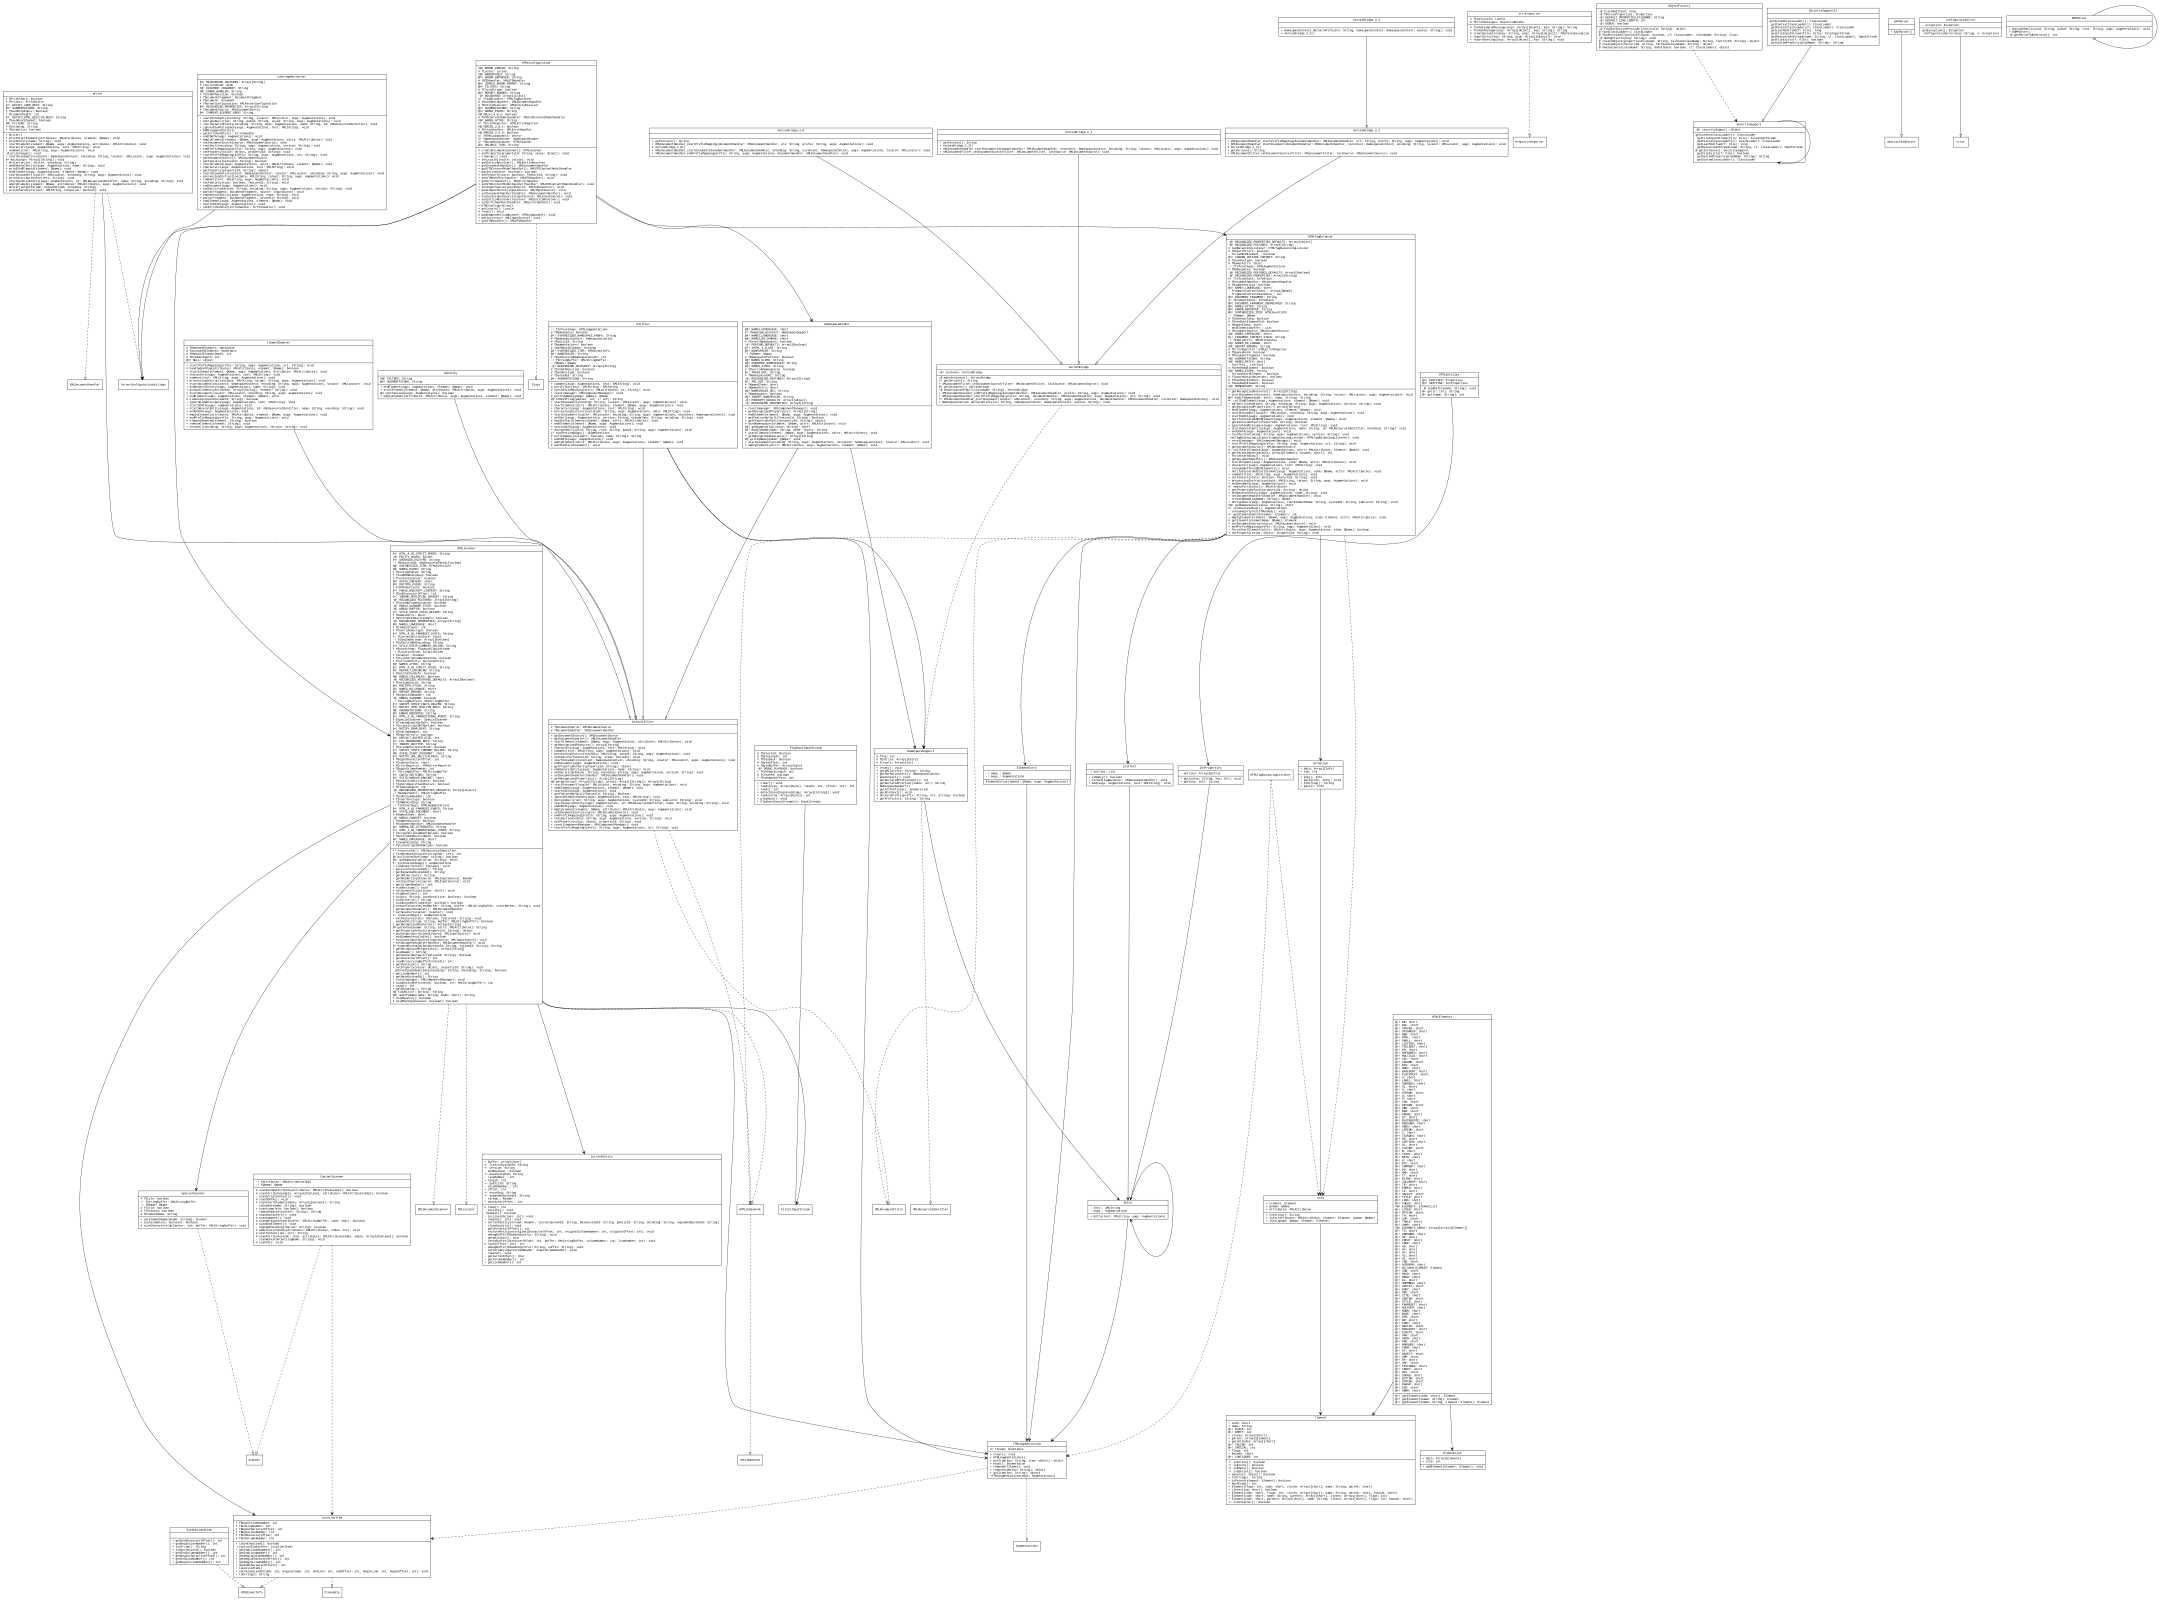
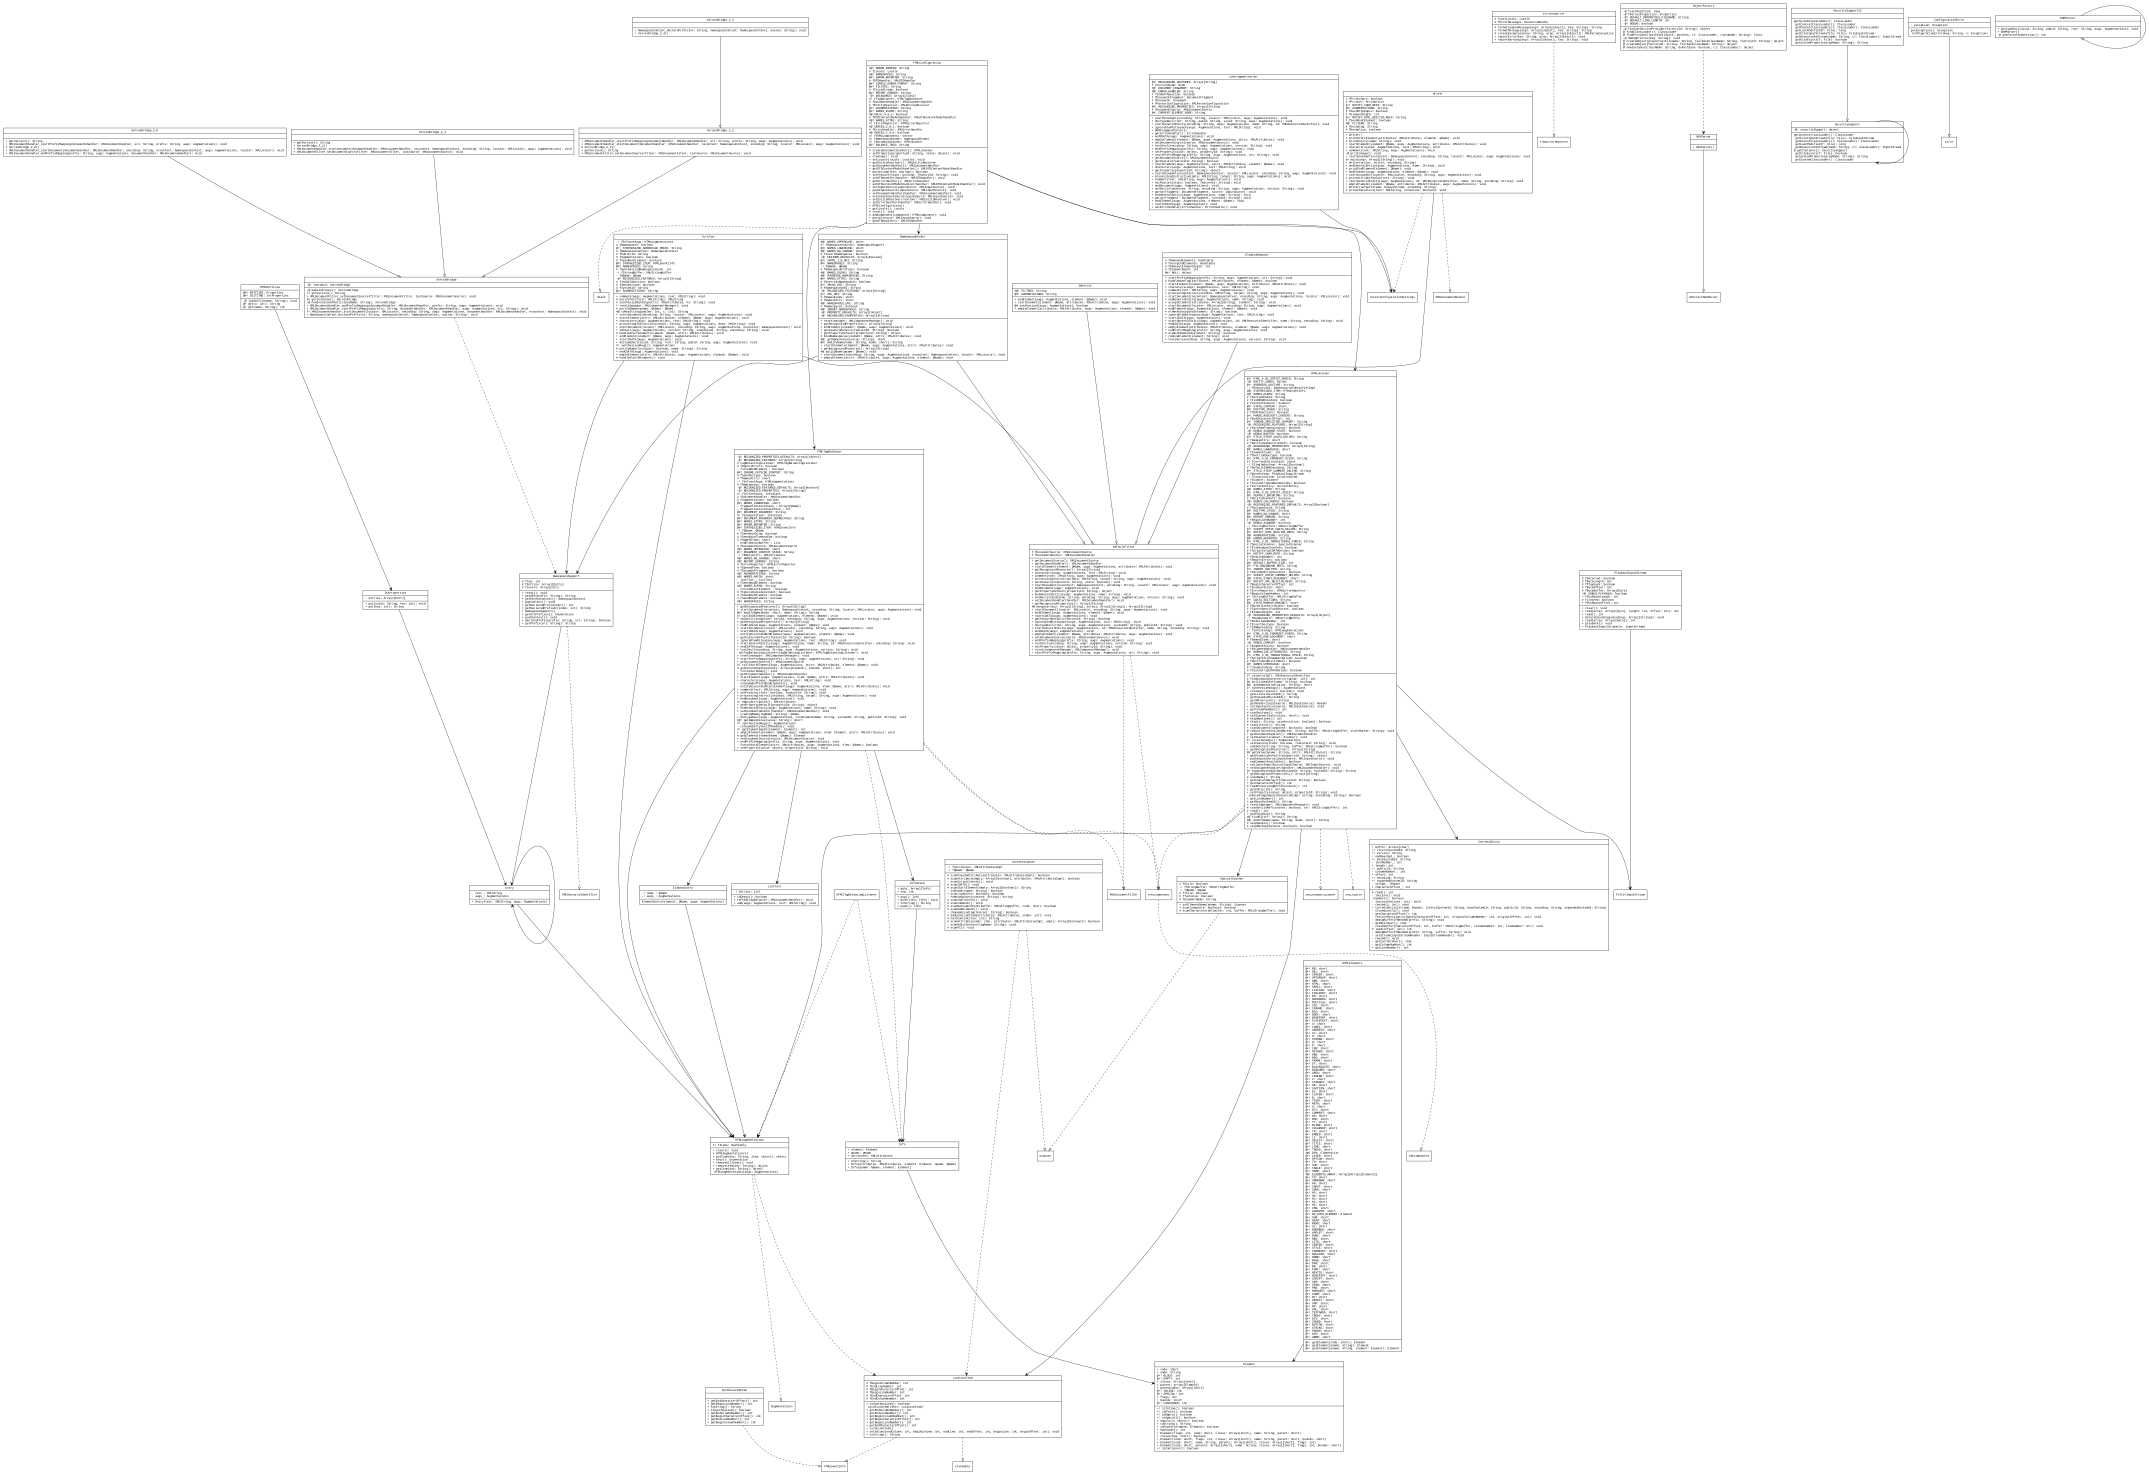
edge "ObjectFactory" -> "SecuritySupport": now "ObjectFactory" -> "SAXParser"
edge "LostText" -> "Entry": removed
node "HTMLElements": text "#@! ELEMENTS: ElementList" -> "#@! DFN: ElementList"
node "ElementList": removed
